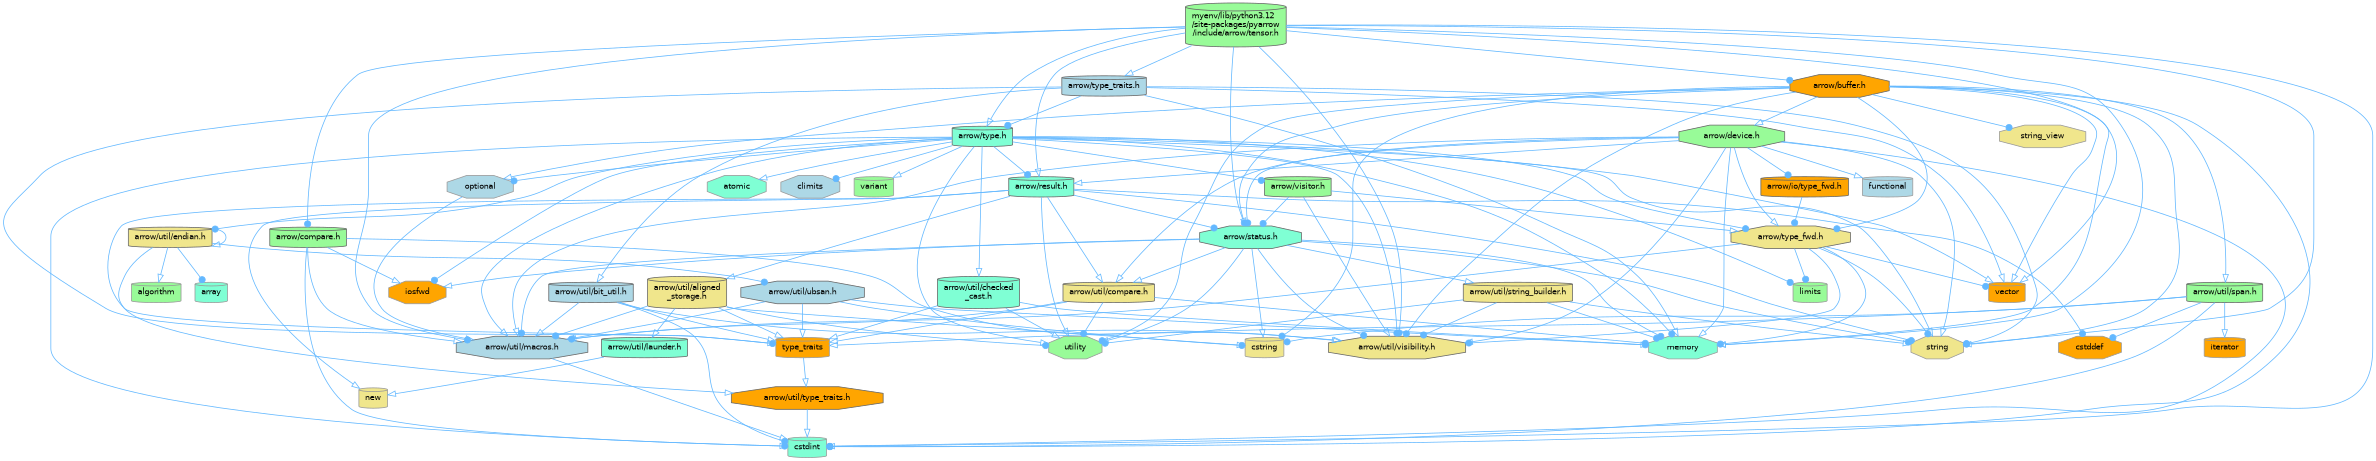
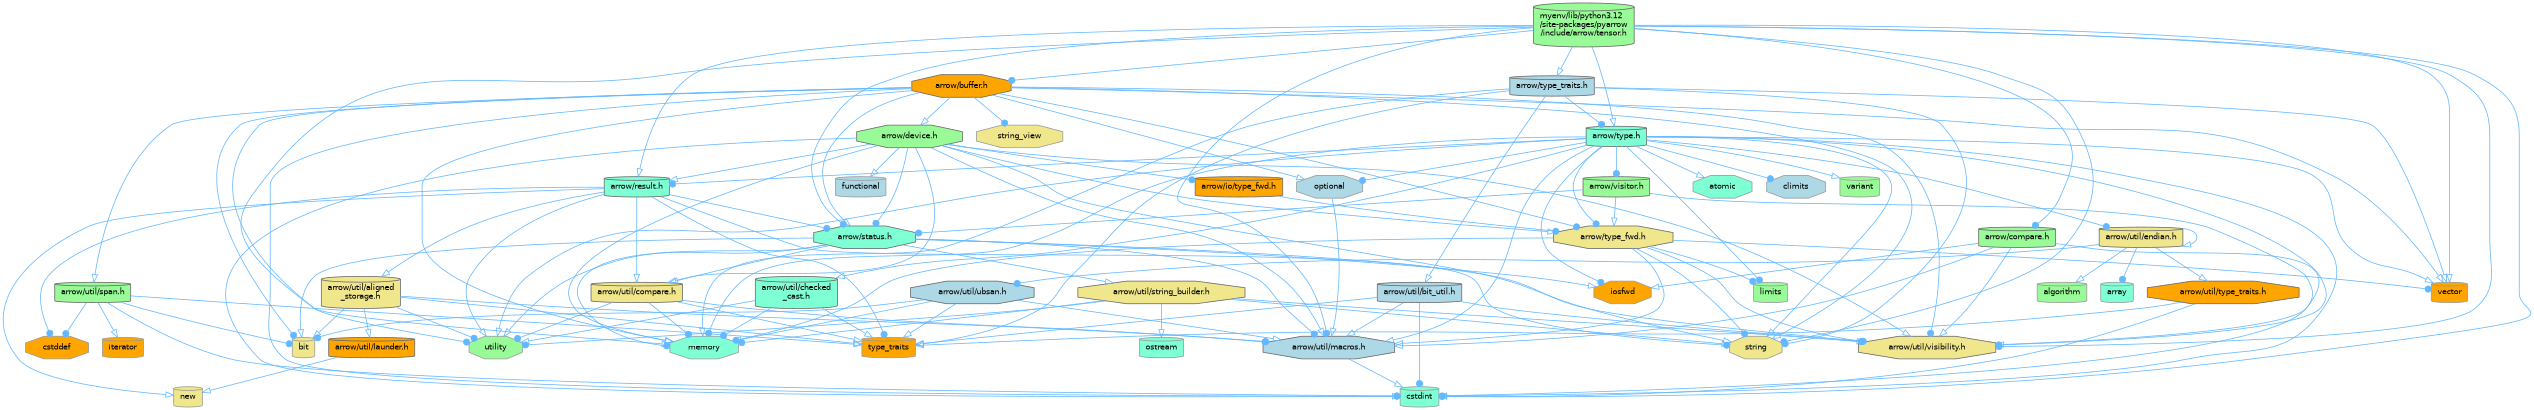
edge "arrow/status.h" -> "string": removed
node "arrow/util/string_builder.h": shape cylinder -> octagon
node "arrow/util/launder.h": fillcolor aquamarine -> orange
node "ostream": added
node "cstring": label "cstring" -> "bit"
edge "type_traits" -> "arrow/util/type_traits.h": reversed
